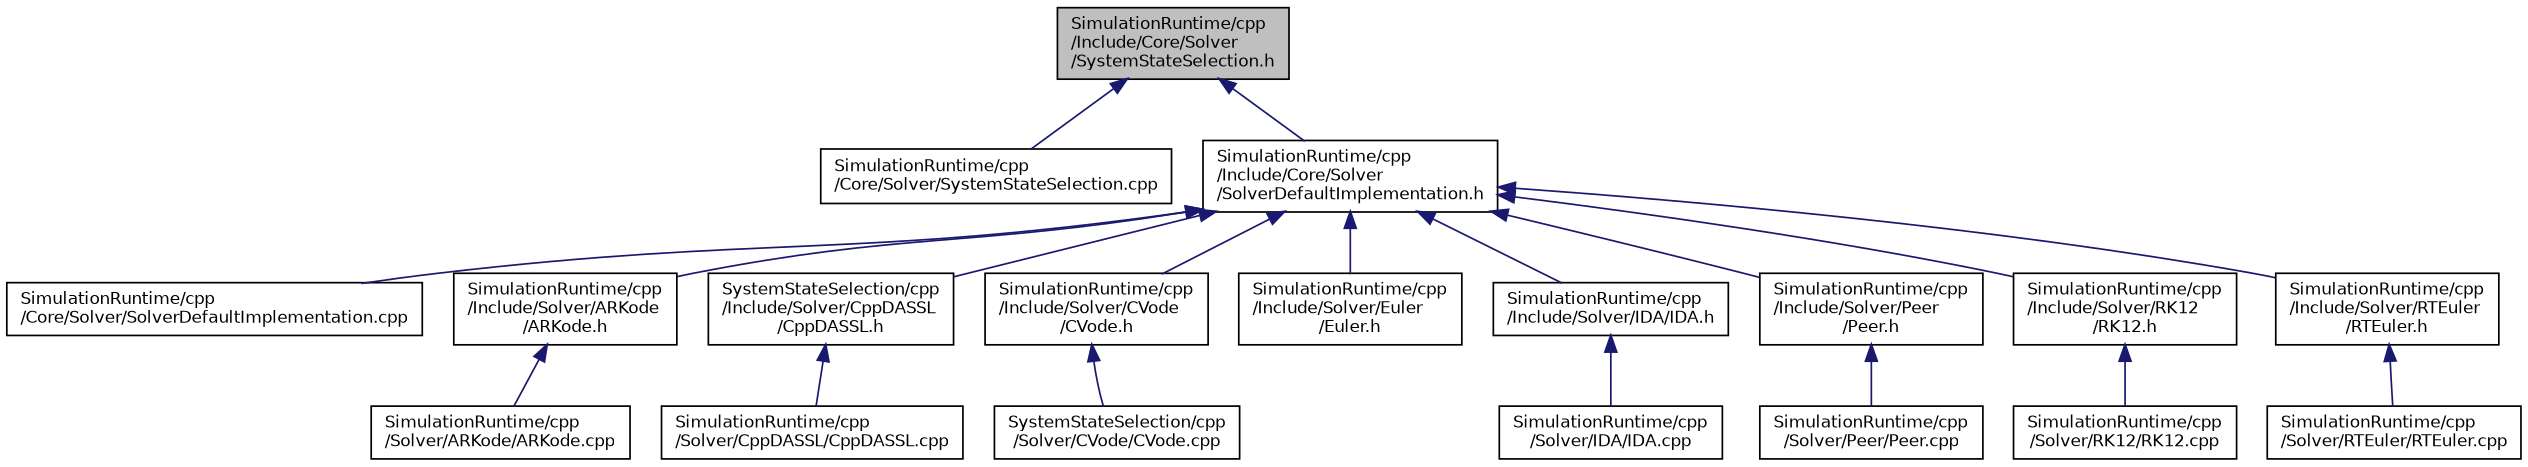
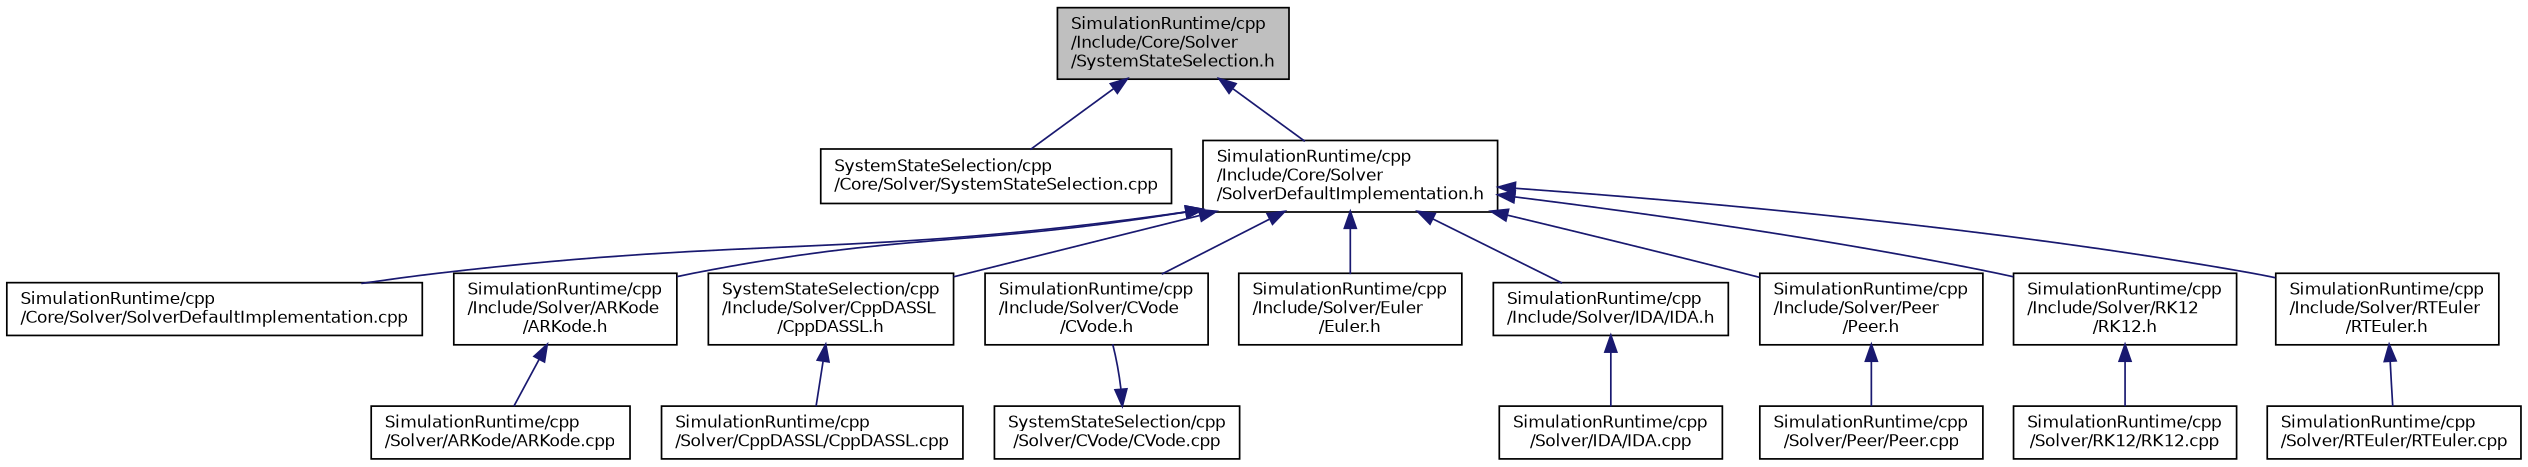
node "SimulationRuntime/cpp /Core/Solver/SystemStateSelection.cpp": label "SimulationRuntime/cpp /Core/Solver/SystemStateSelection.cpp" -> "SystemStateSelection/cpp /Core/Solver/SystemStateSelection.cpp"
edge "SystemStateSelection/cpp /Solver/CVode/CVode.cpp" -> "SimulationRuntime/cpp /Include/Solver/CVode /CVode.h": reversed
